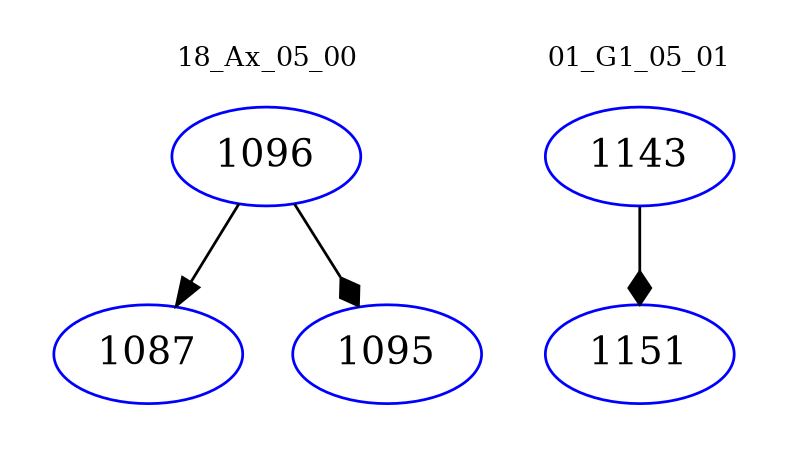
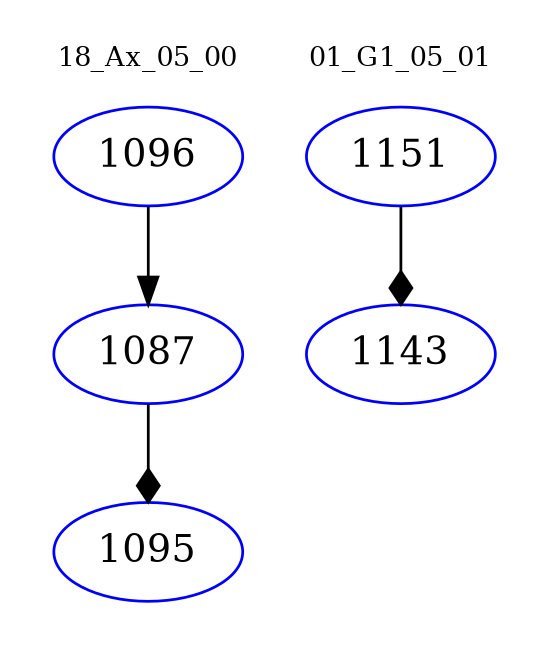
edge "1143" -> "1151": reversed
edge "1096" -> "1095": now "1087" -> "1095"
